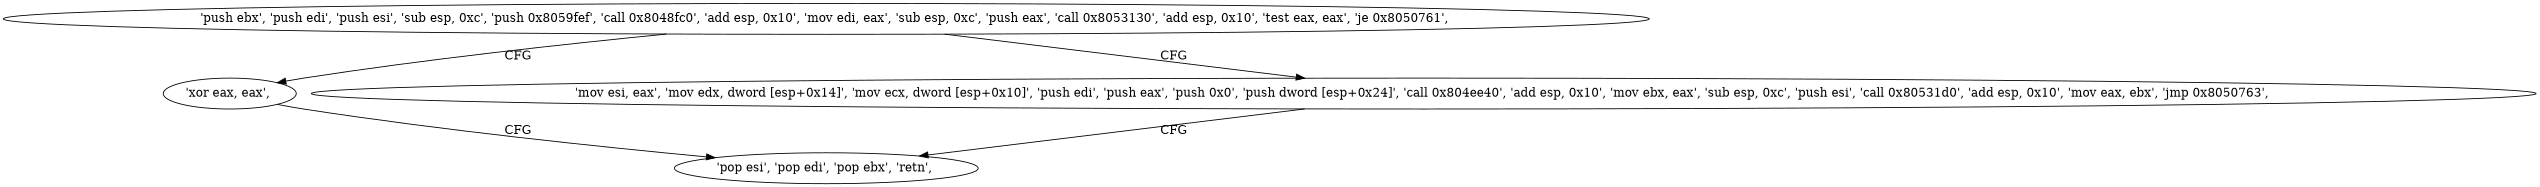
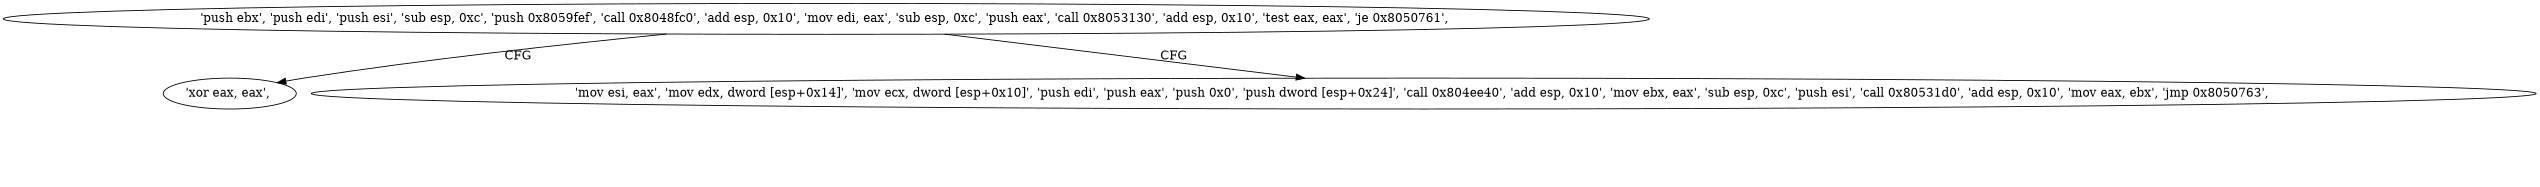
node "'pop esi', 'pop edi', 'pop ebx', 'retn',": removed
